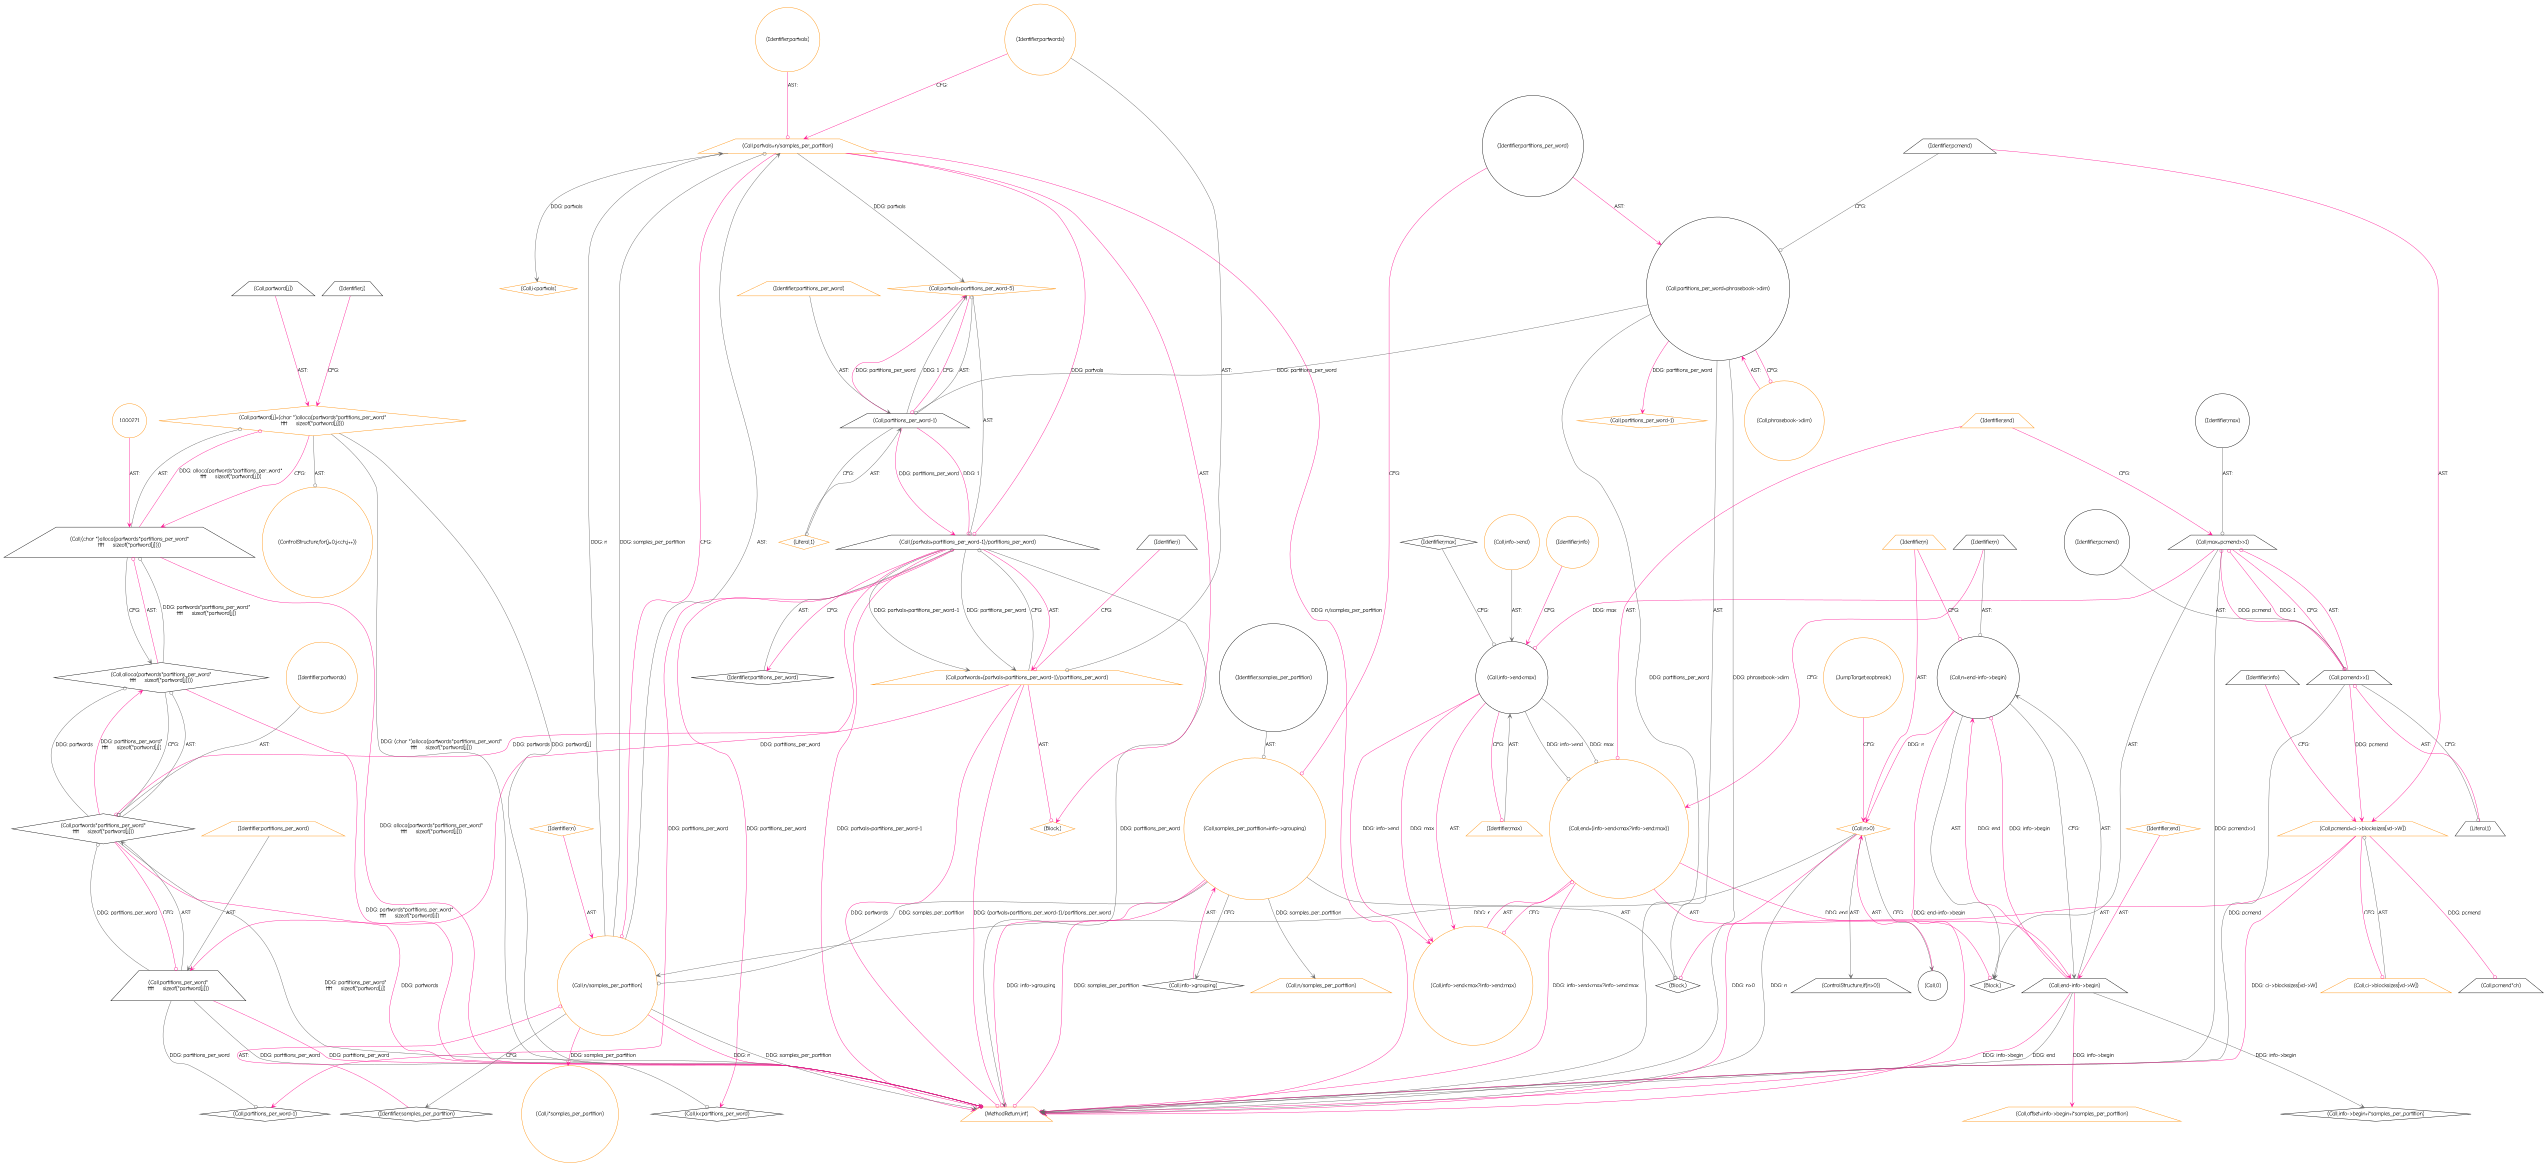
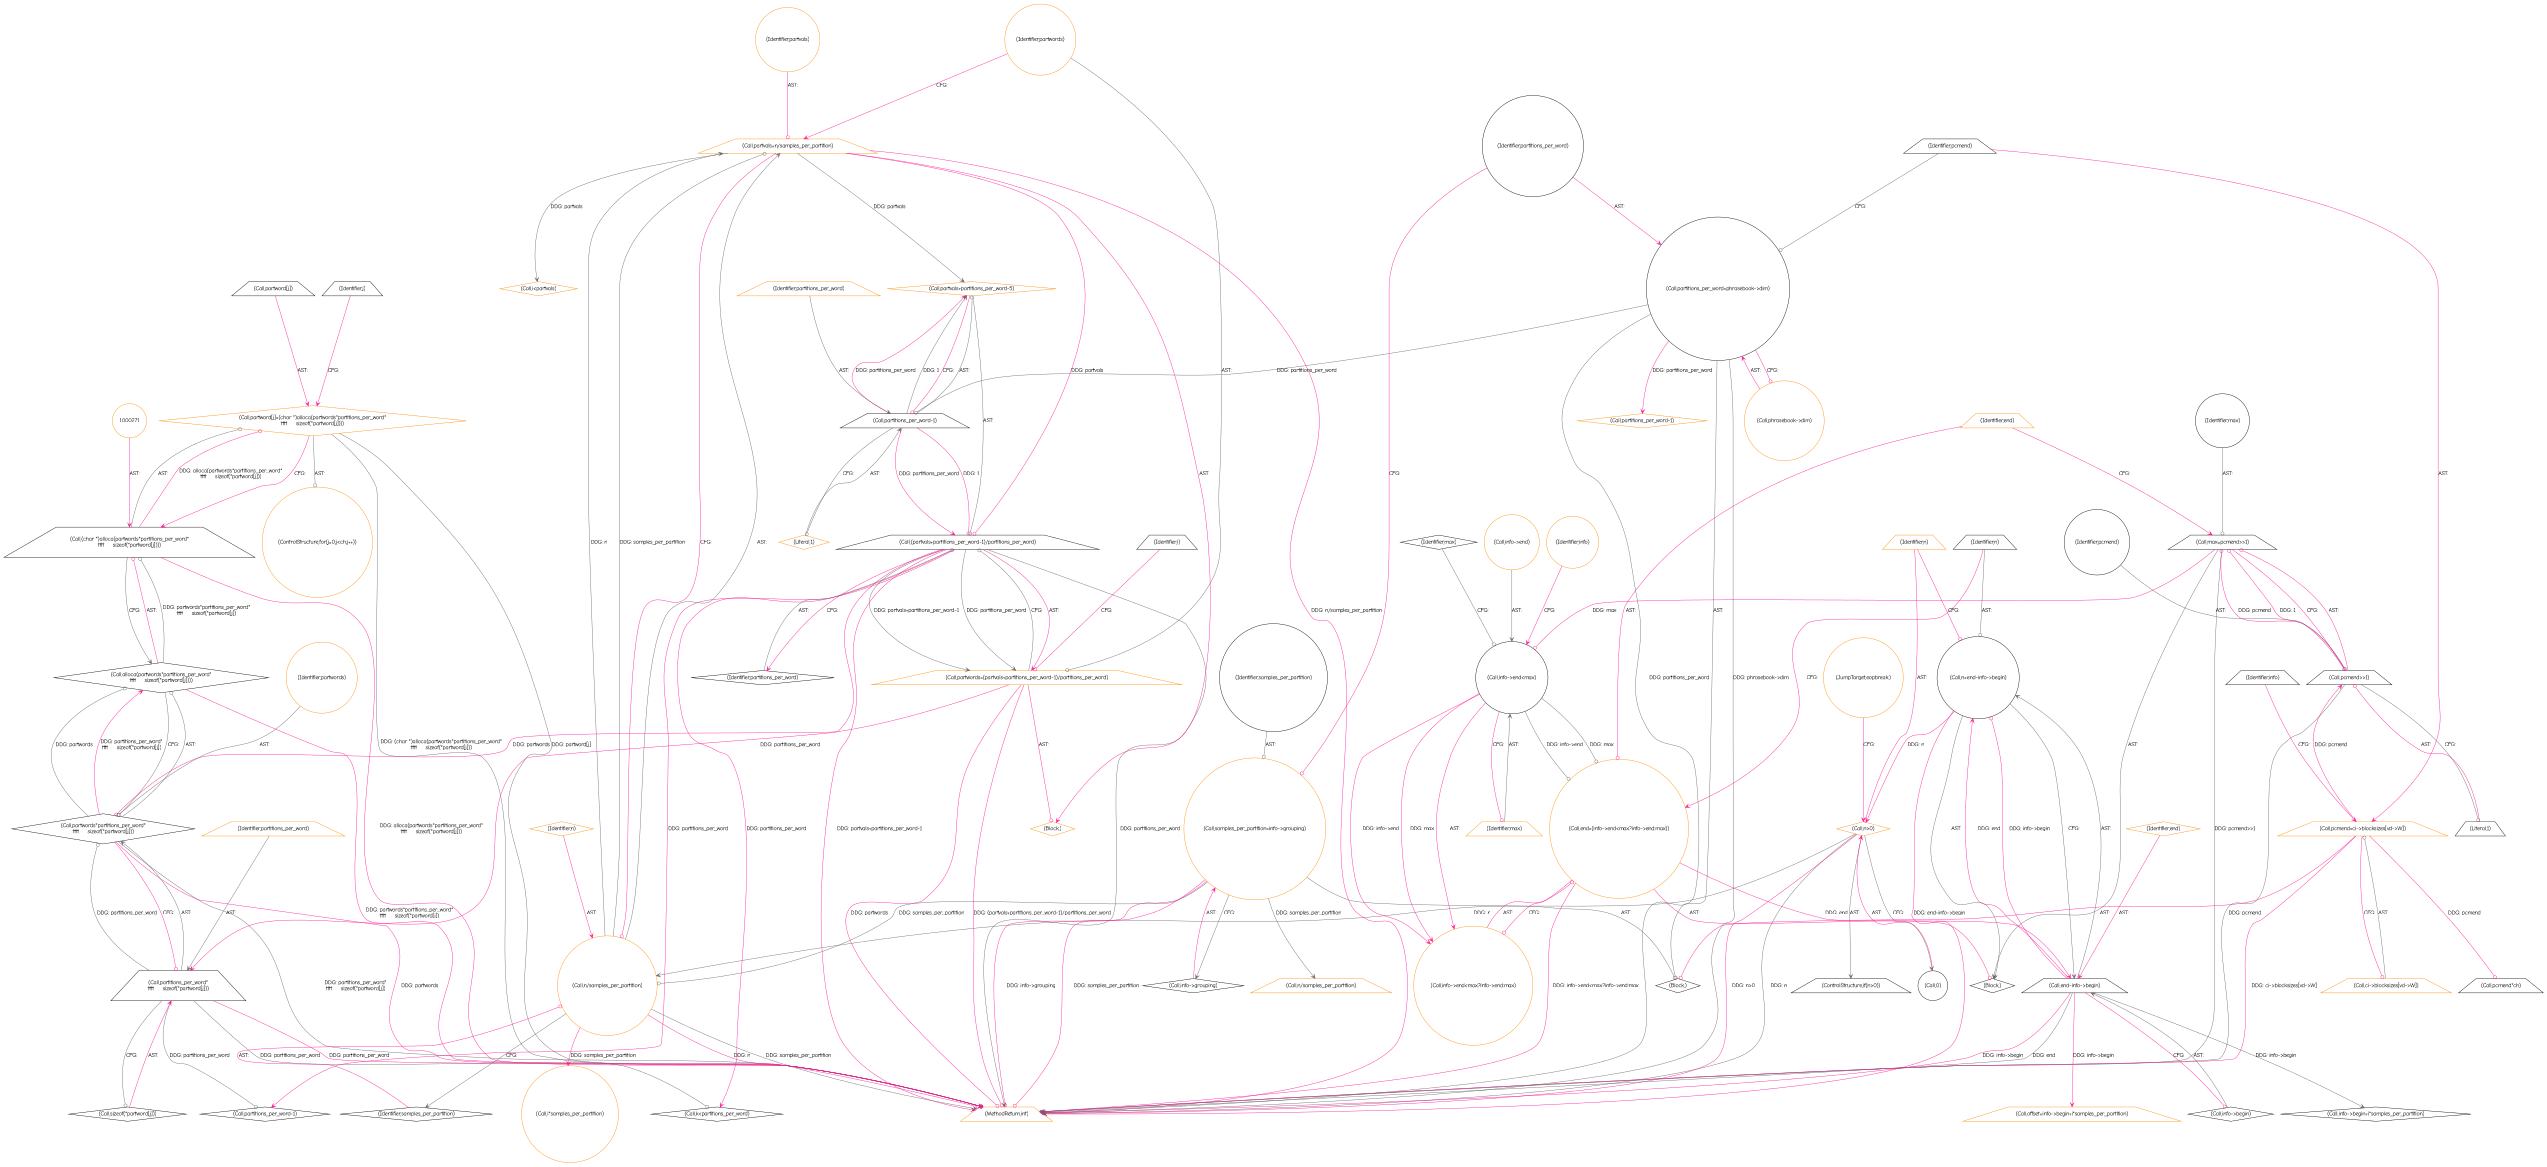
edge "(Call,pcmend>>1)" -> "(Call,pcmend=ci->blocksizes[vd->W])": reversed
node "(Call,sizeof(*partword[j]))": added
node "(Call,info->begin)": added
